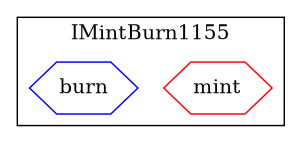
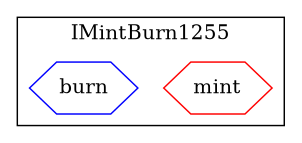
cluster "IMintBurn1155": label "IMintBurn1155" -> "IMintBurn1255"
